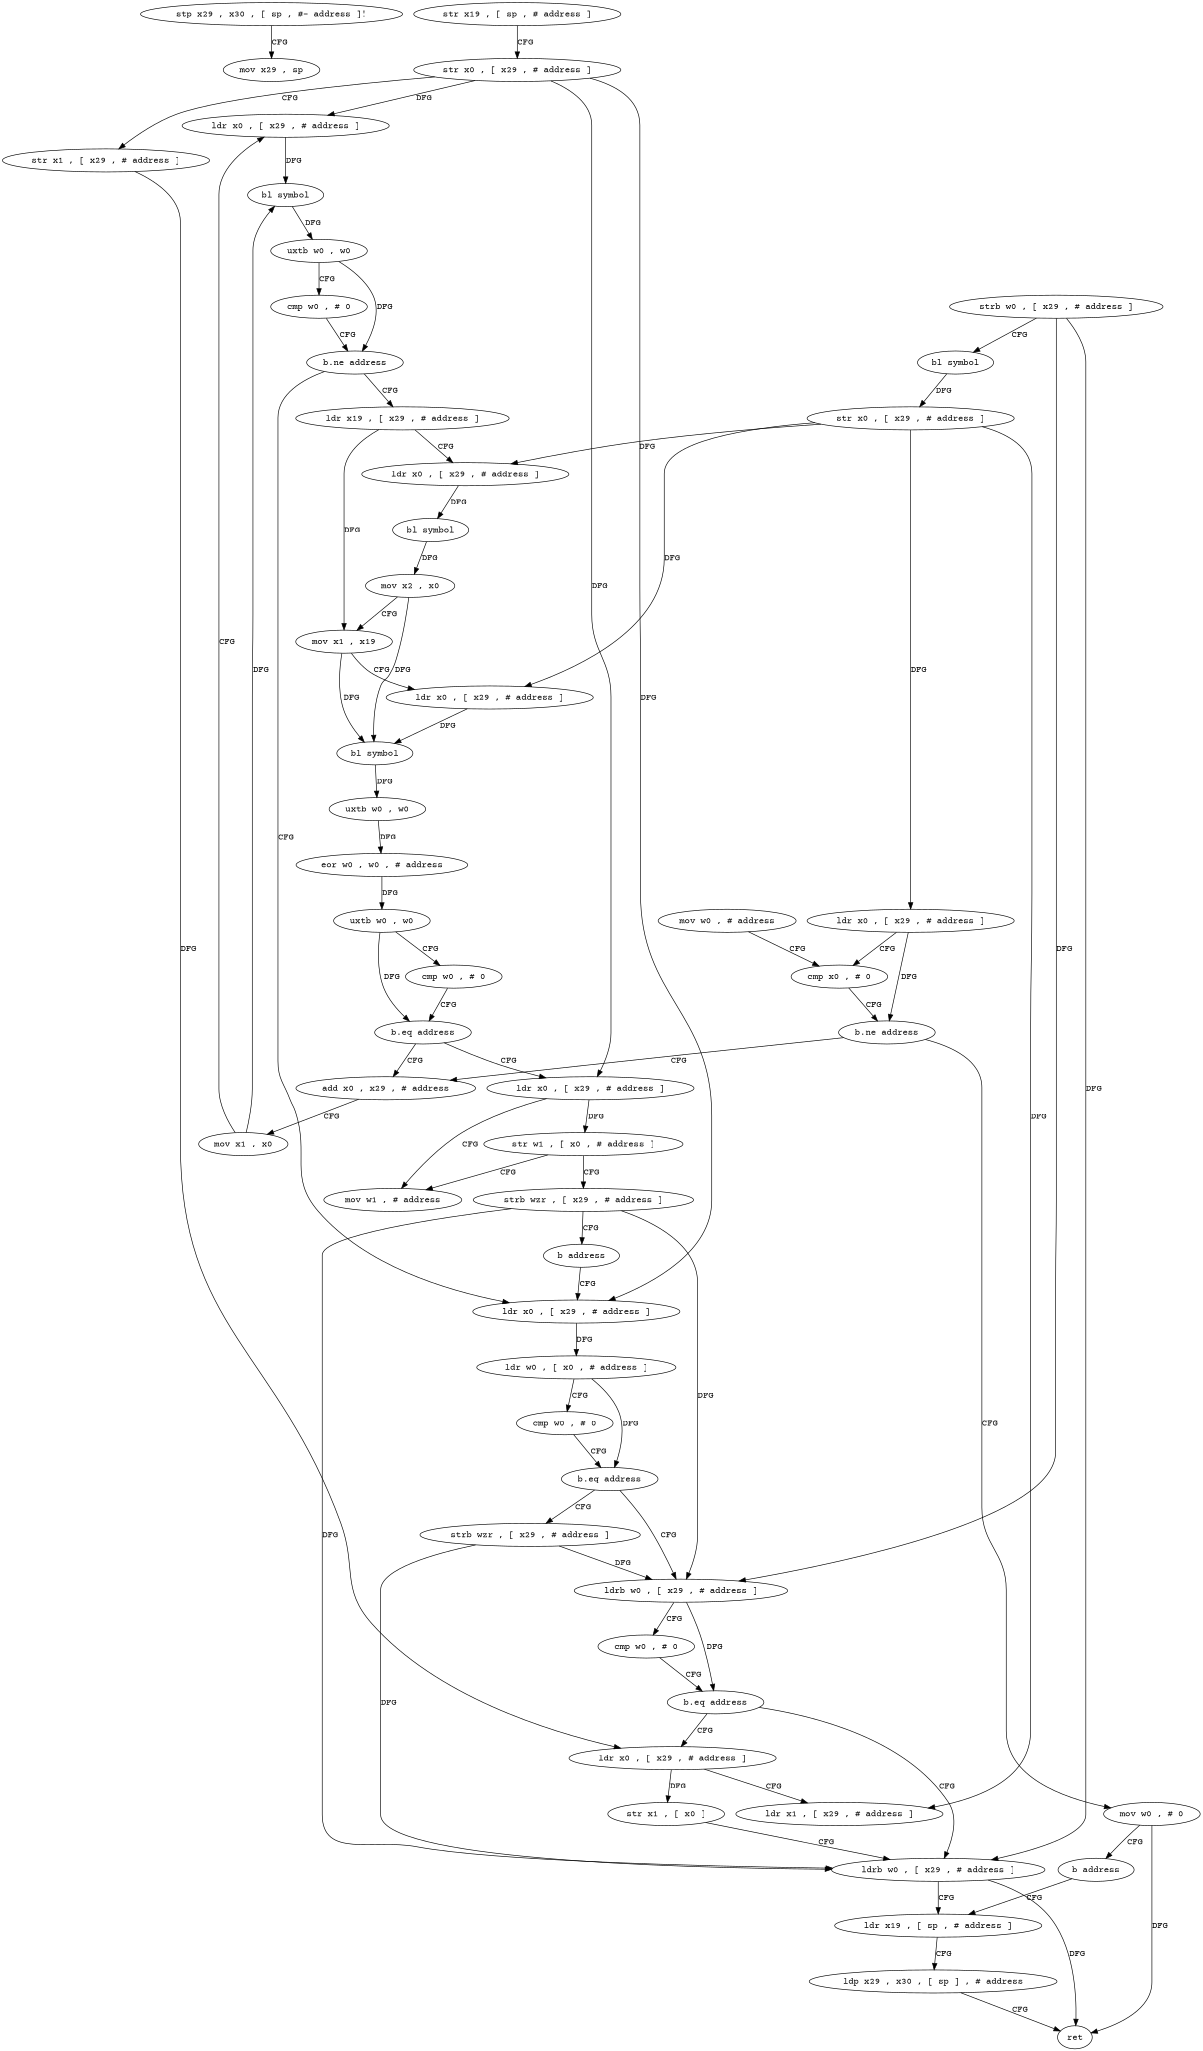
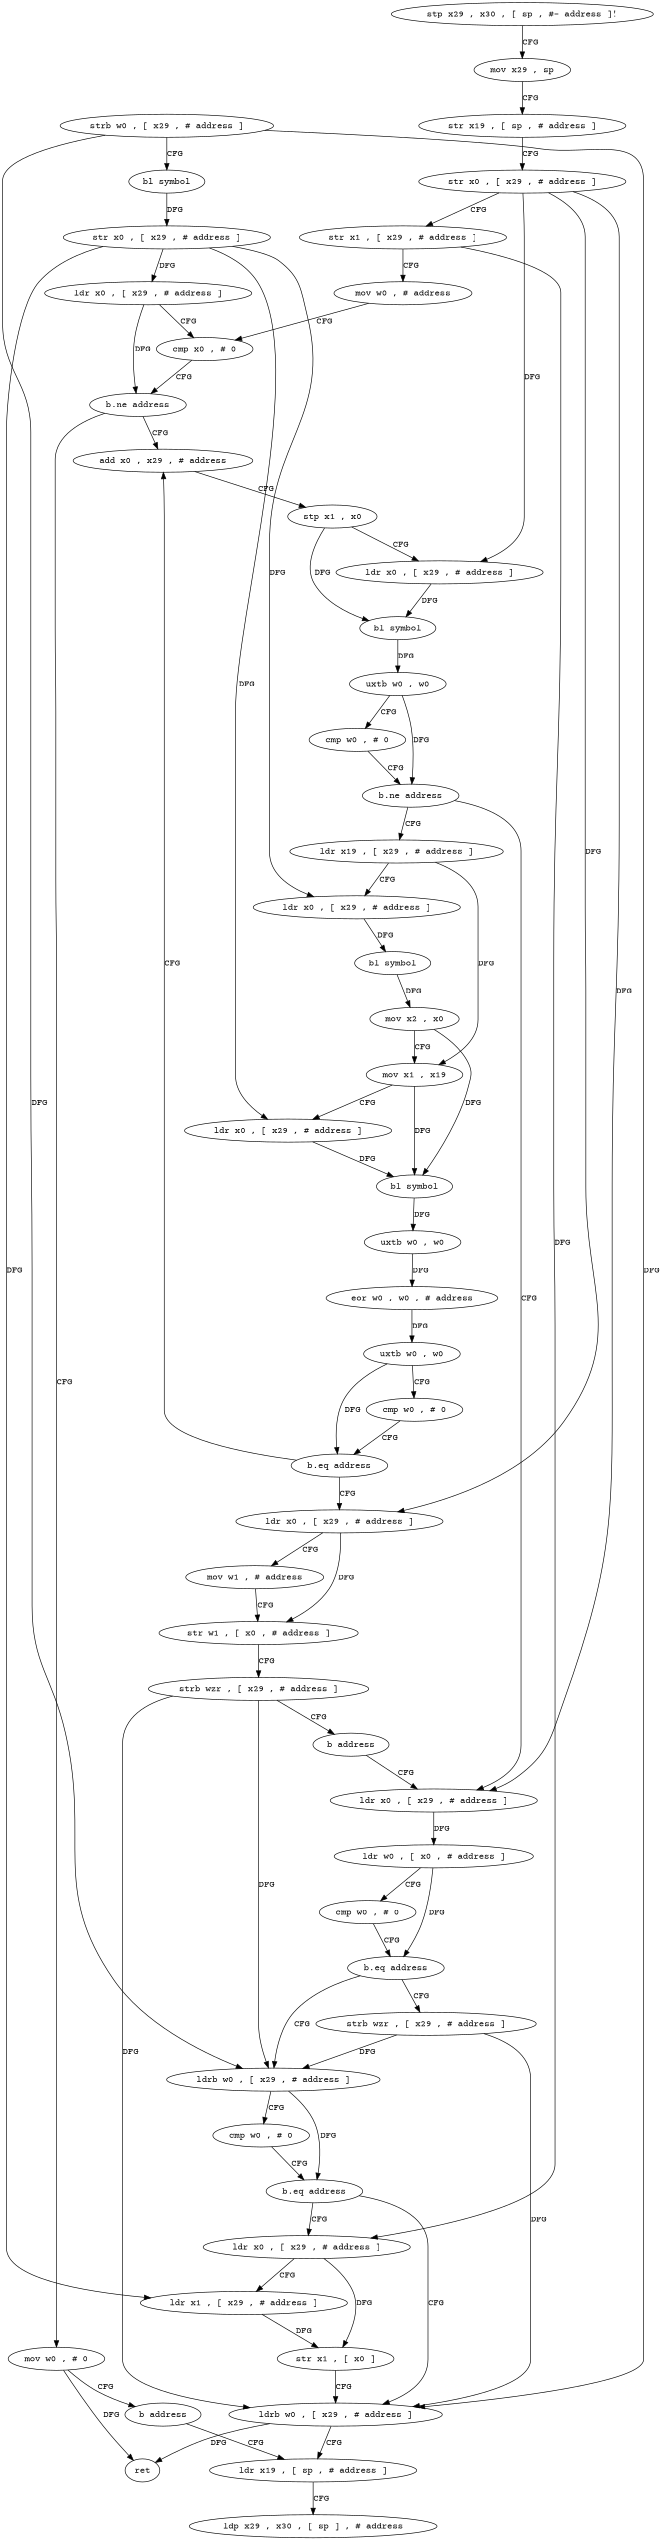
edge "mov x29 , sp" -> "str x19 , [ sp , # address ]": added, label "CFG"
edge "str x1 , [ x29 , # address ]" -> "mov w0 , # address": added, label "CFG"
node "mov x1 , x0": label "mov x1 , x0" -> "stp x1 , x0"
edge "str w1 , [ x0 , # address ]" -> "mov w1 , # address": reversed
edge "ldp x29 , x30 , [ sp ] , # address" -> "ret": removed, label "CFG"
edge "ldr x1 , [ x29 , # address ]" -> "str x1 , [ x0 ]": added, label "DFG"
